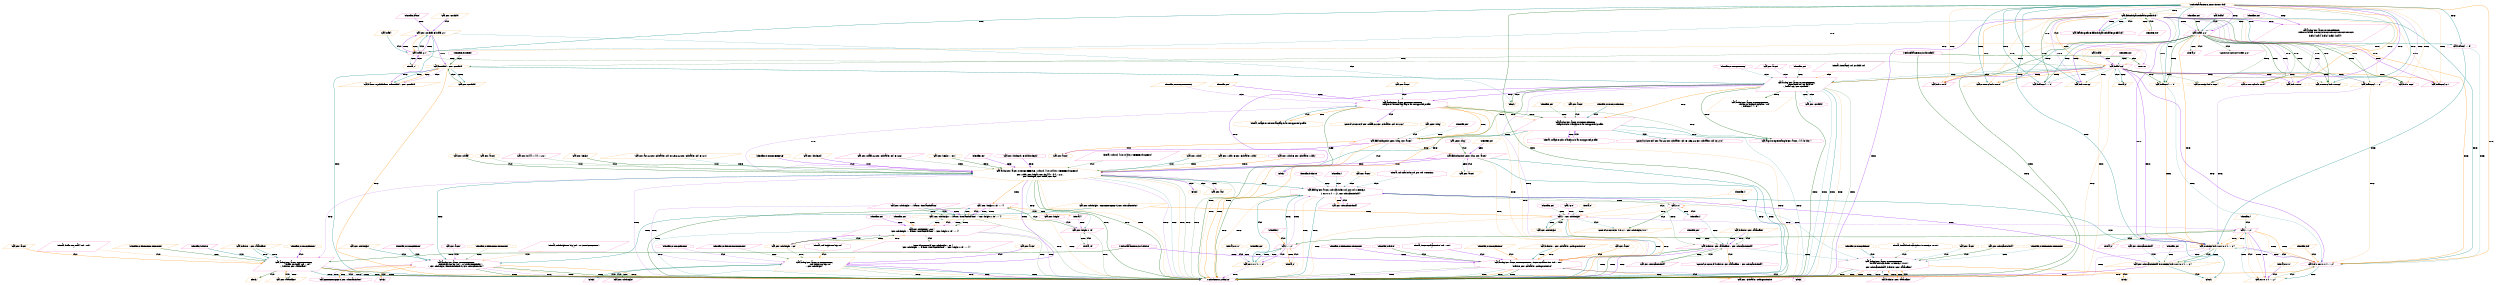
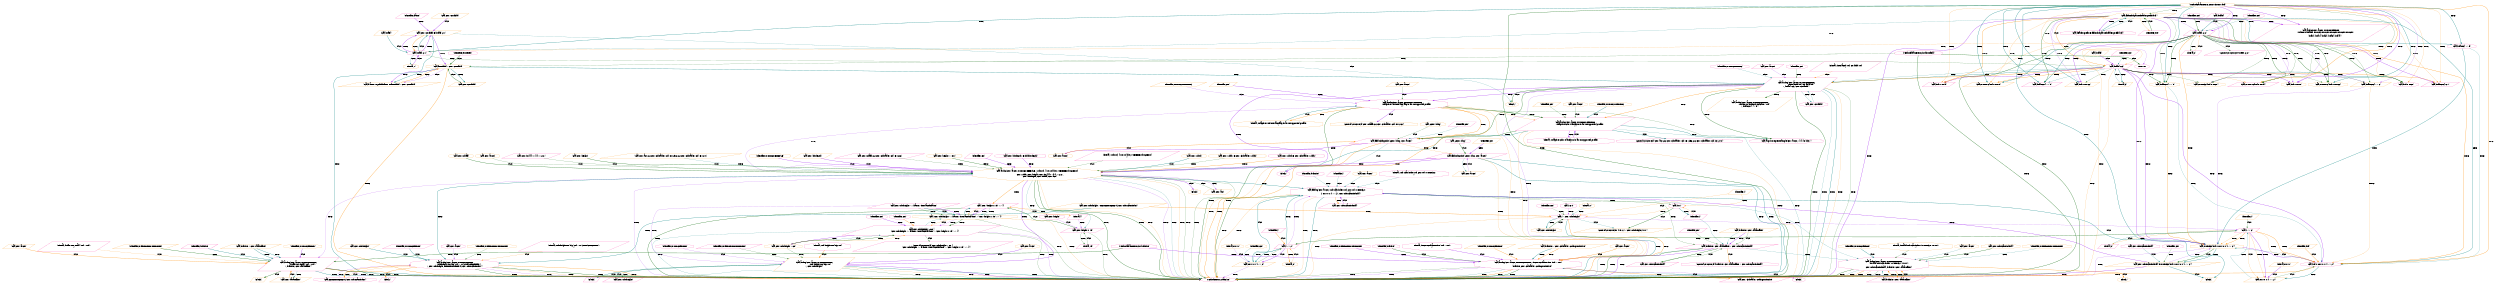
edge "(Call,ff_dnxhd_parse_header_prefix(buf))" -> "(Call,buf + 0x170 + (i << 2))": label "DDG: " -> "CFG: "
